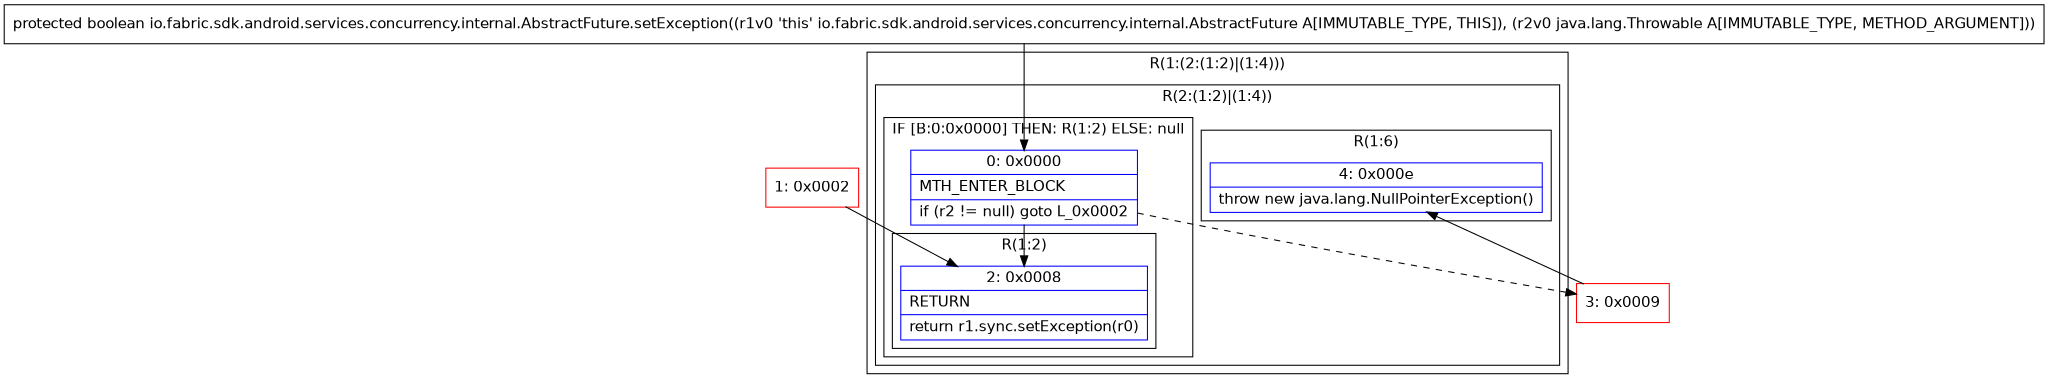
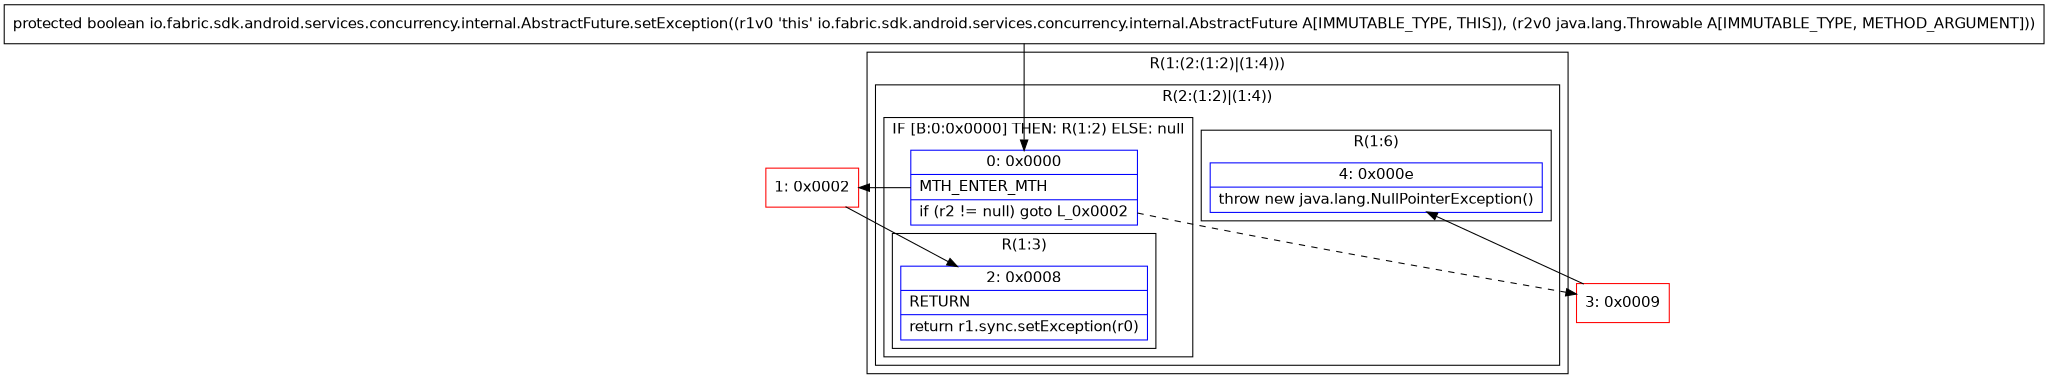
node "0: 0x0000": text "MTH_ENTER_BLOCK" -> "MTH_ENTER_MTH"
edge "0: 0x0000" -> "2: 0x0008": now "0: 0x0000" -> "1: 0x0002"
cluster "R(1:2)": label "R(1:2)" -> "R(1:3)"
